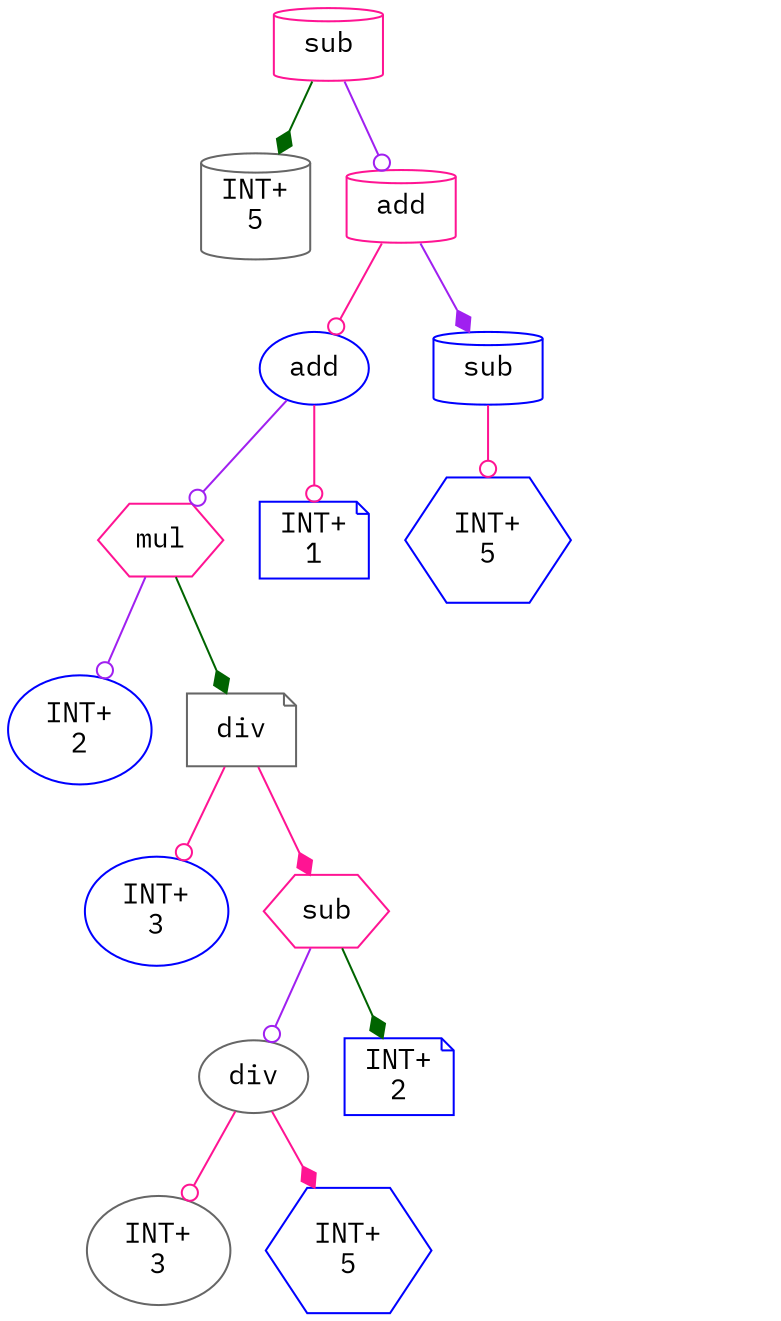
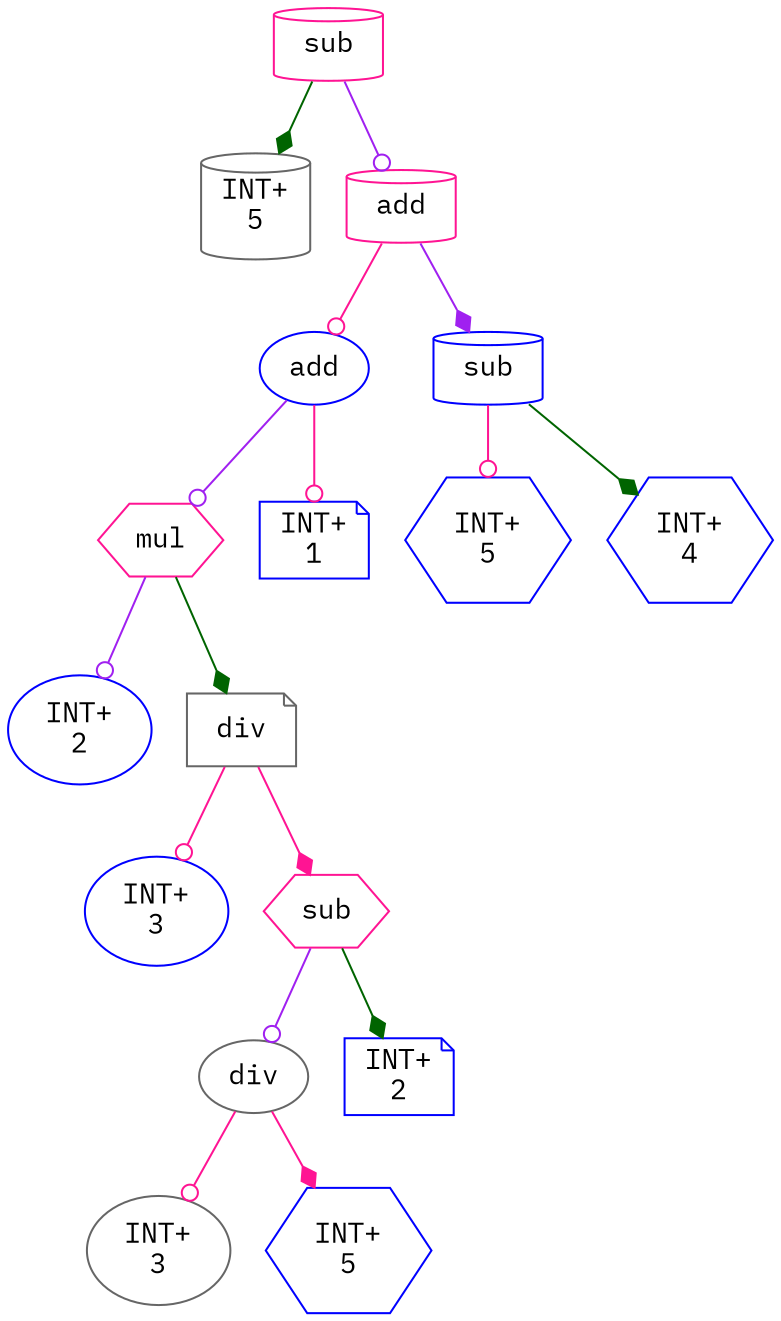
node "INT+ 4": added
